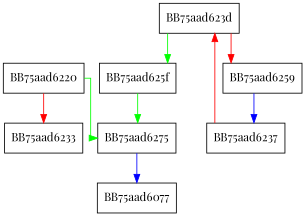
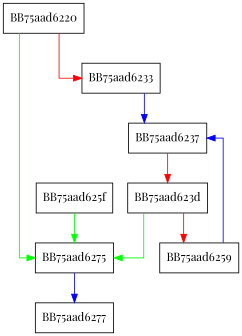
edge "BB75aad623d" -> "BB75aad625f": now "BB75aad623d" -> "BB75aad6275"
edge "BB75aad6233" -> "BB75aad6237": added
node "BB75aad6077": label "BB75aad6077" -> "BB75aad6277"
